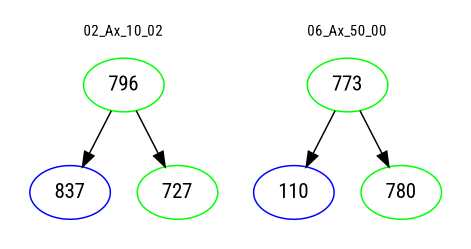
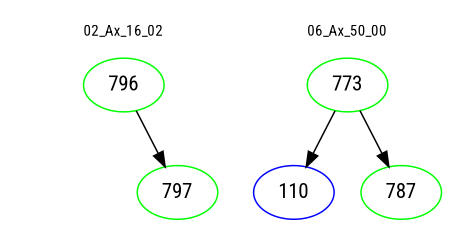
cluster "02_Ax_10_02": label "02_Ax_10_02" -> "02_Ax_16_02"
node "837": removed
node "727": label "727" -> "797"
node "780": label "780" -> "787"
